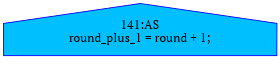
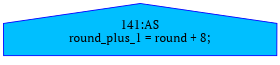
node "141:AS round_plus_1 = round + 1;": label "141:AS round_plus_1 = round + 1;" -> "141:AS round_plus_1 = round + 8;"
